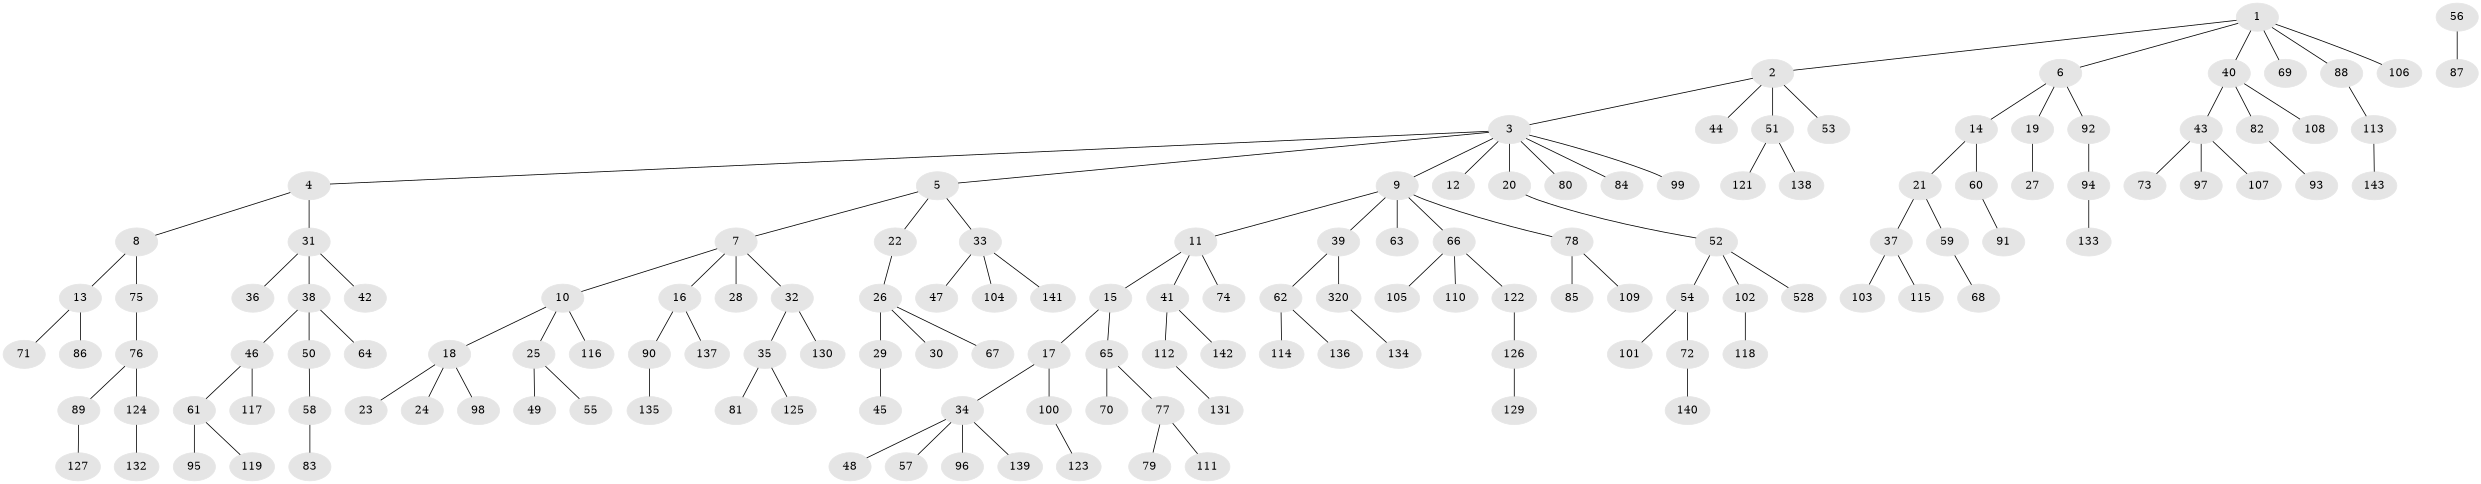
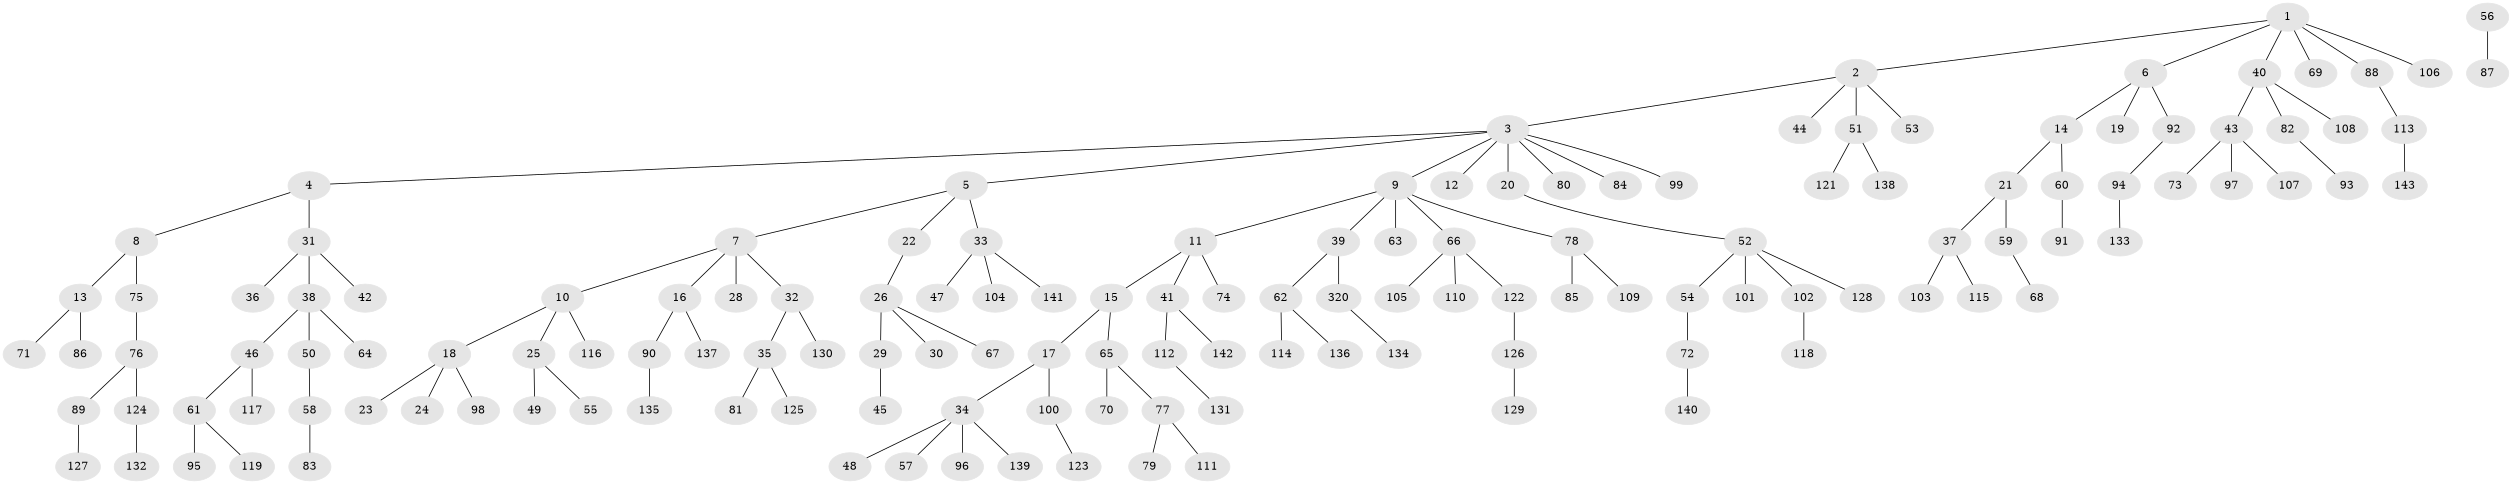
node "27": removed
node "528": label "528" -> "128"
edge "54" -- "101": now "52" -- "101"
